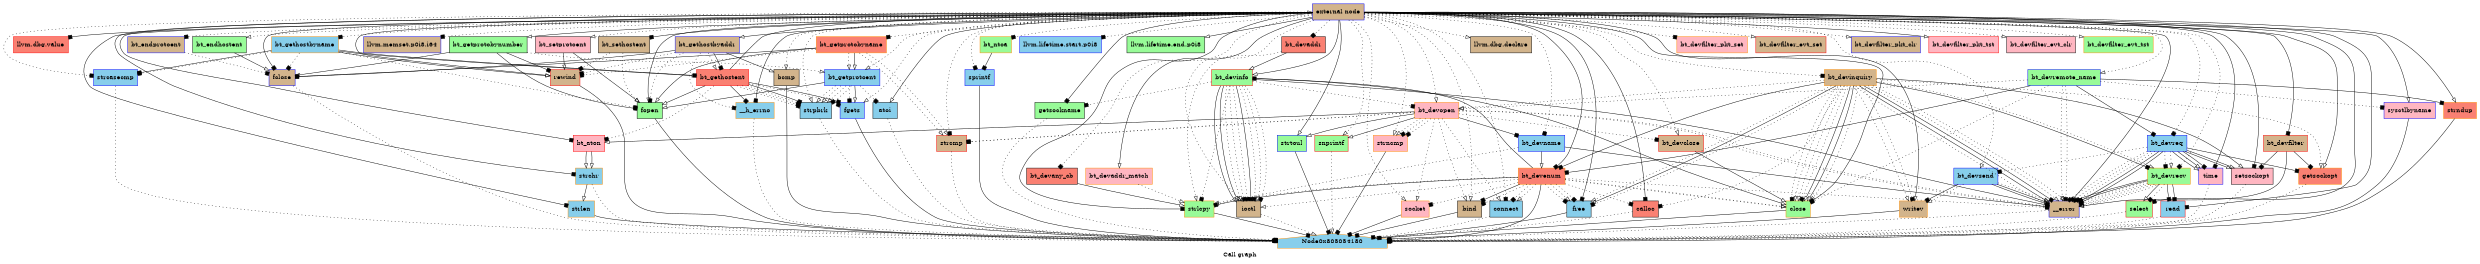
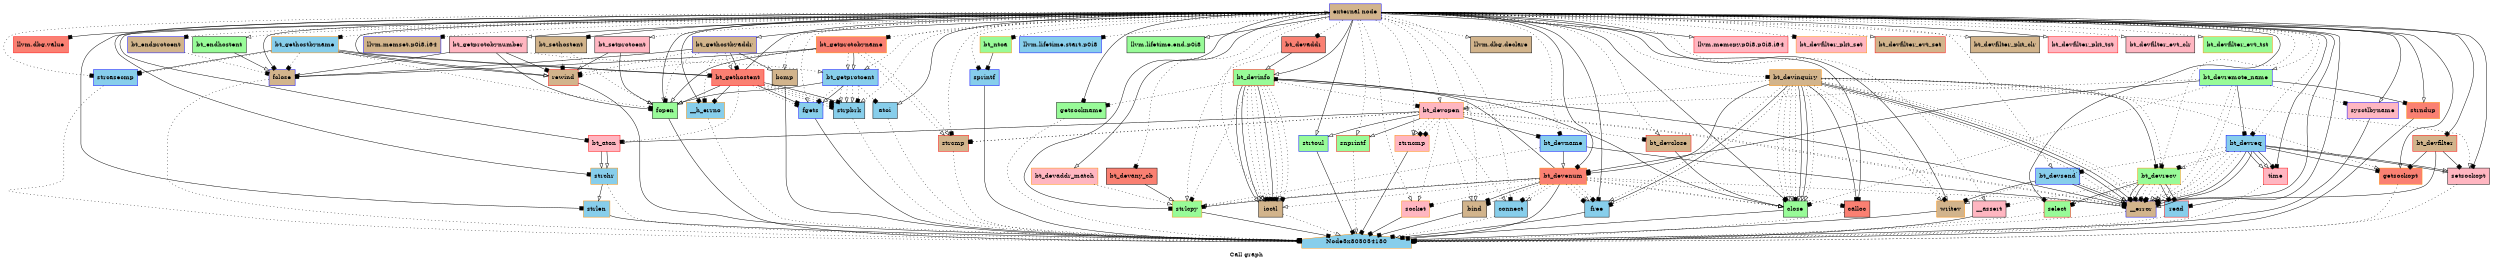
node "bt_getprotobynumber": fillcolor palegreen -> lightpink
node "llvm.memcpy.p0i8.p0i8.i64": added
node "bt_devfilter_pkt_clr": color blue -> black
edge "bt_devinquiry" -> "setsockopt": style solid -> dotted
edge "bt_devinquiry" -> "calloc": style dotted -> solid
node "time": color blue -> red
node "close": color darkorange -> black
node "__assert": added
node "Node0x805054180": label "Node0x805054180" -> "Node5x805054180"
